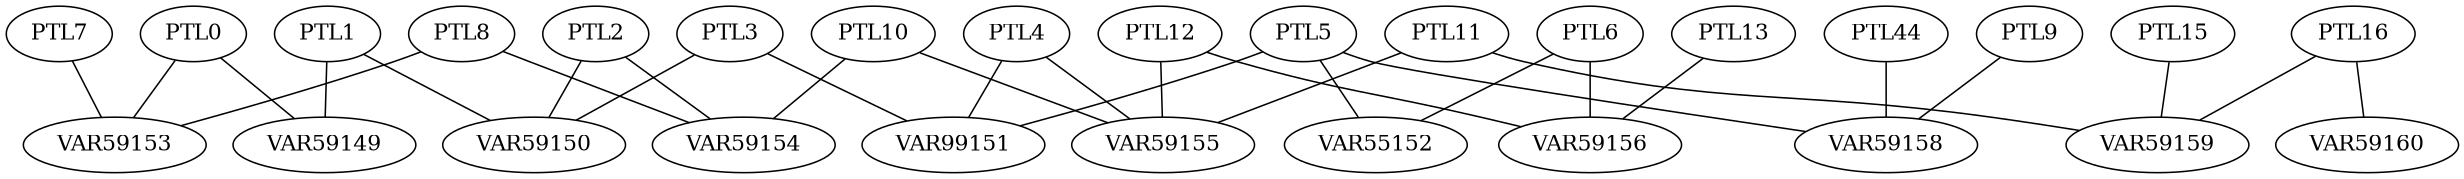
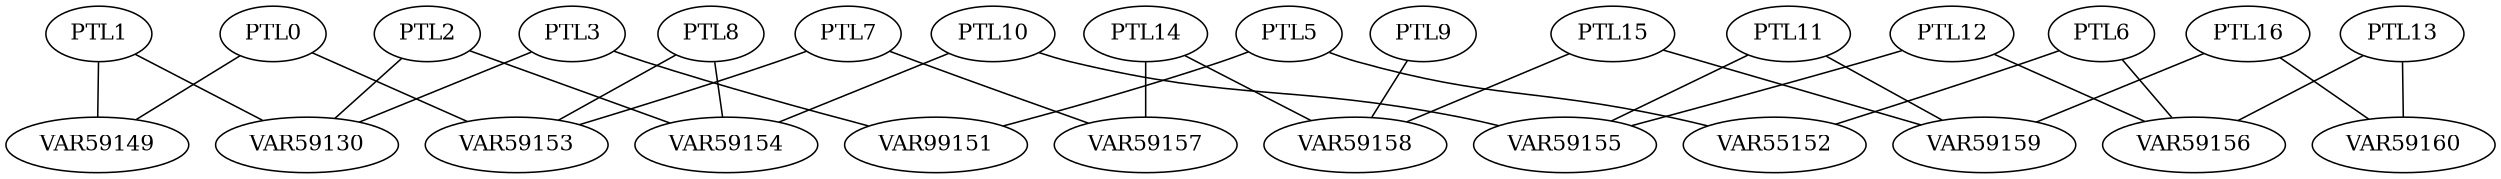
node "PTL4": removed
node "PTL44": label "PTL44" -> "PTL14"
edge "PTL13" -- "VAR59160": added
edge "PTL5" -- "VAR59158": now "PTL15" -- "VAR59158"
node "VAR59150": label "VAR59150" -> "VAR59130"
node "VAR59157": added
